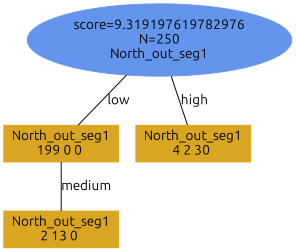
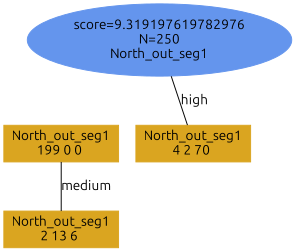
edge "score=9.319197619782976 N=250 North_out_seg1" -- "North_out_seg1 199 0 0": removed, label "low"
node "North_out_seg1 4 2 30": label "North_out_seg1 4 2 30" -> "North_out_seg1 4 2 70"
node "North_out_seg1 2 13 0": label "North_out_seg1 2 13 0" -> "North_out_seg1 2 13 6"
